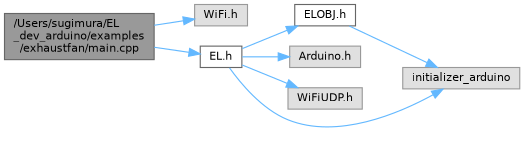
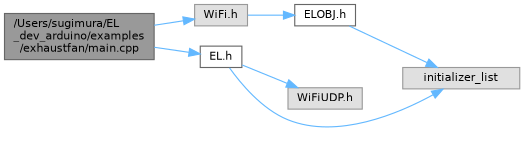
edge "EL.h" -> "ELOBJ.h": now "WiFi.h" -> "ELOBJ.h"
node "Arduino.h": removed
node "initializer_arduino": label "initializer_arduino" -> "initializer_list"
